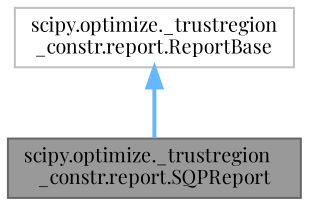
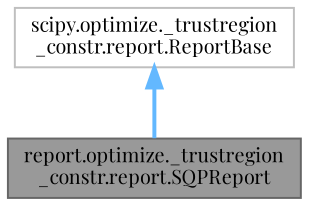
node "scipy.optimize._trustregion _constr.report.SQPReport": label "scipy.optimize._trustregion _constr.report.SQPReport" -> "report.optimize._trustregion _constr.report.SQPReport"
